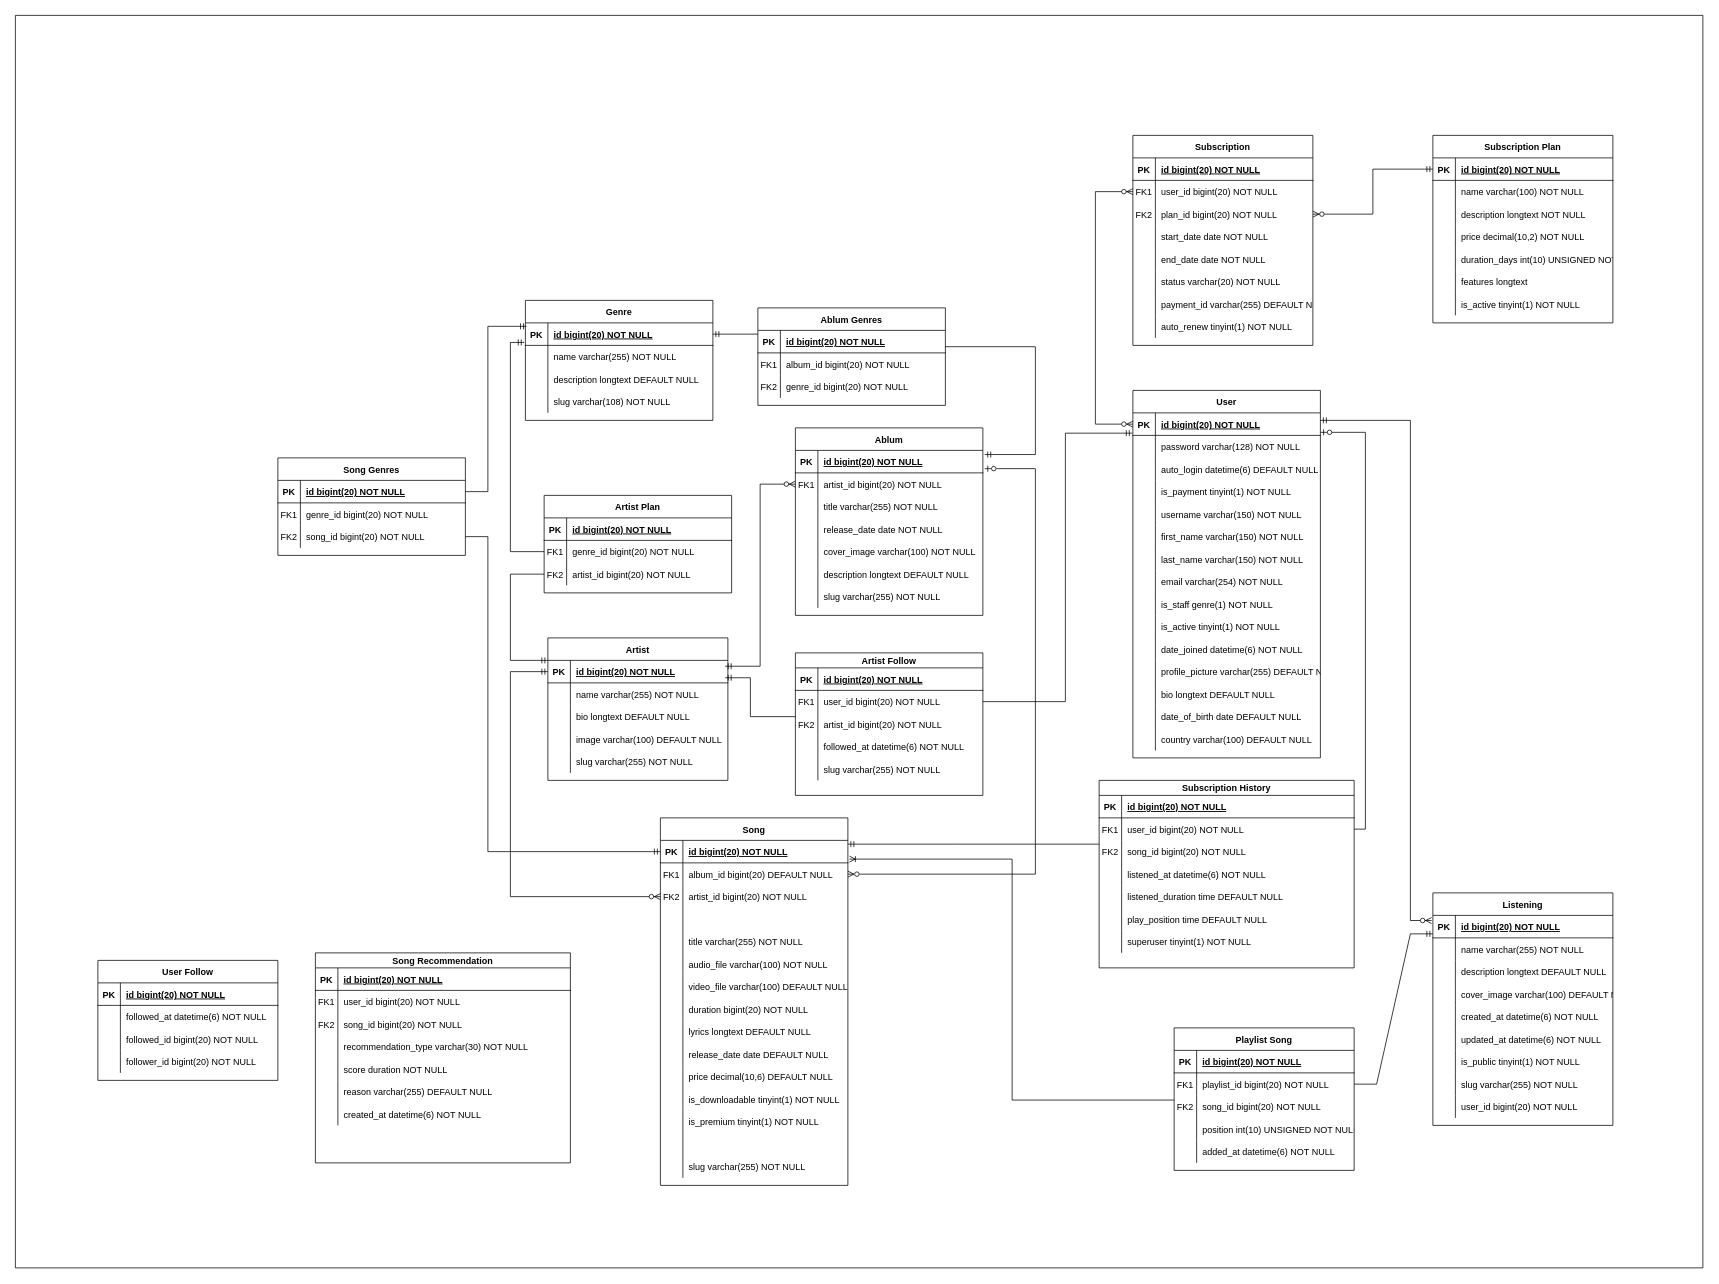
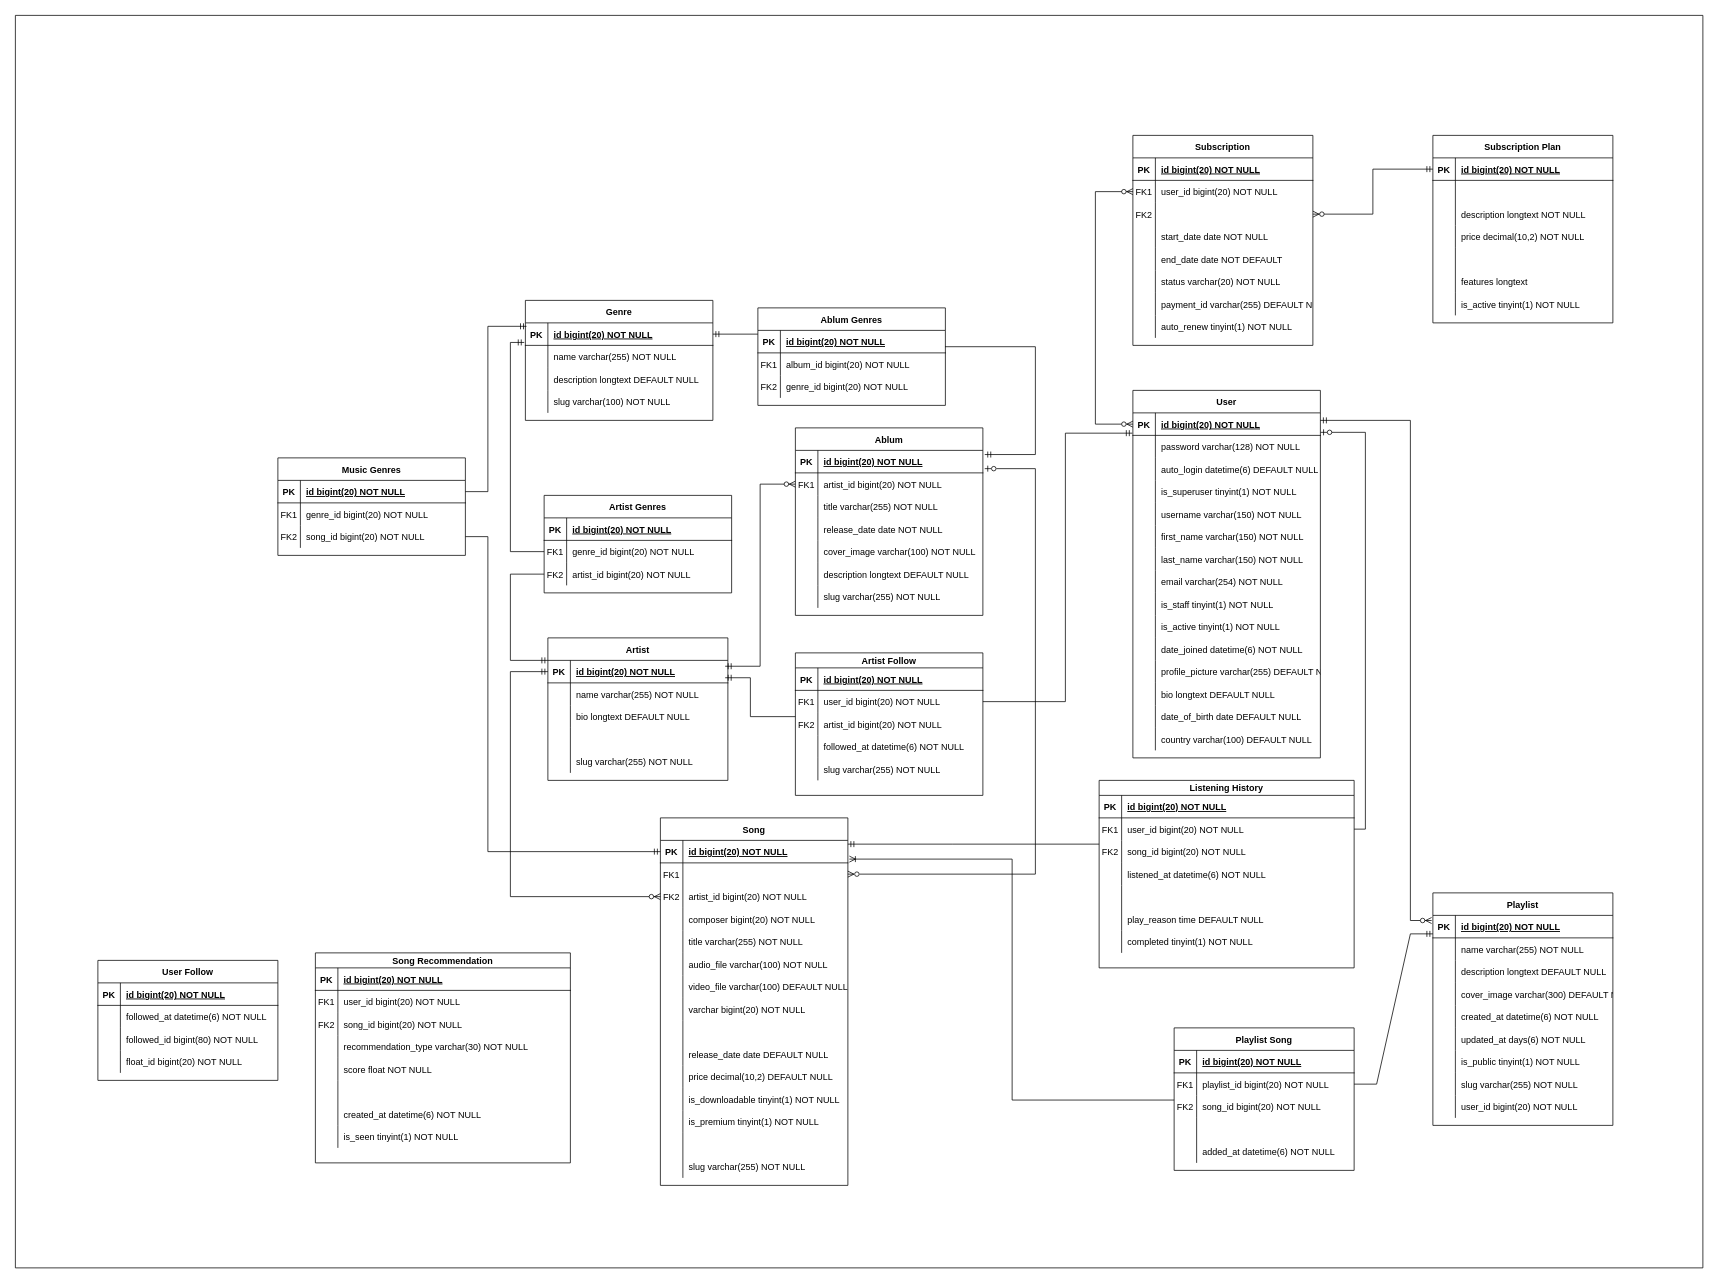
node "name varchar(100) NOT NULL": removed
node "plan_id bigint(20) NOT NULL": removed
node "duration_days int(10) UNSIGNED NOT NULL": removed
node "end_date date NOT NULL": label "end_date date NOT NULL" -> "end_date date NOT DEFAULT"
node "slug varchar(108) NOT NULL": label "slug varchar(108) NOT NULL" -> "slug varchar(100) NOT NULL"
node "Song Genres": label "Song Genres" -> "Music Genres"
node "is_payment tinyint(1) NOT NULL": label "is_payment tinyint(1) NOT NULL" -> "is_superuser tinyint(1) NOT NULL"
node "Artist Plan": label "Artist Plan" -> "Artist Genres"
node "is_staff genre(1) NOT NULL": label "is_staff genre(1) NOT NULL" -> "is_staff tinyint(1) NOT NULL"
node "image varchar(100) DEFAULT NULL": removed
node "Subscription History": label "Subscription History" -> "Listening History"
node "album_id bigint(20) DEFAULT NULL": removed
node "listened_duration time DEFAULT NULL": removed
node "Listening": label "Listening" -> "Playlist"
node "composer bigint(20) NOT NULL": added
node "play_position time DEFAULT NULL": label "play_position time DEFAULT NULL" -> "play_reason time DEFAULT NULL"
node "superuser tinyint(1) NOT NULL": label "superuser tinyint(1) NOT NULL" -> "completed tinyint(1) NOT NULL"
node "cover_image varchar(100) DEFAULT NULL": label "cover_image varchar(100) DEFAULT NULL" -> "cover_image varchar(300) DEFAULT NULL"
node "duration bigint(20) NOT NULL": label "duration bigint(20) NOT NULL" -> "varchar bigint(20) NOT NULL"
node "lyrics longtext DEFAULT NULL": removed
node "followed_id bigint(20) NOT NULL": label "followed_id bigint(20) NOT NULL" -> "followed_id bigint(80) NOT NULL"
node "updated_at datetime(6) NOT NULL": label "updated_at datetime(6) NOT NULL" -> "updated_at days(6) NOT NULL"
node "follower_id bigint(20) NOT NULL": label "follower_id bigint(20) NOT NULL" -> "float_id bigint(20) NOT NULL"
node "score duration NOT NULL": label "score duration NOT NULL" -> "score float NOT NULL"
node "price decimal(10,6) DEFAULT NULL": label "price decimal(10,6) DEFAULT NULL" -> "price decimal(10,2) DEFAULT NULL"
node "reason varchar(255) DEFAULT NULL": removed
node "position int(10) UNSIGNED NOT NULL": removed
node "is_seen tinyint(1) NOT NULL": added
